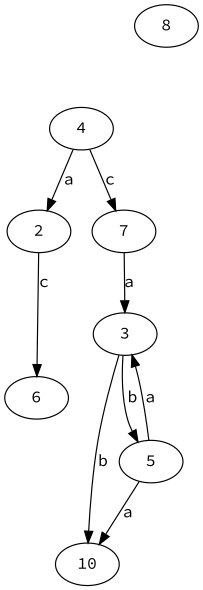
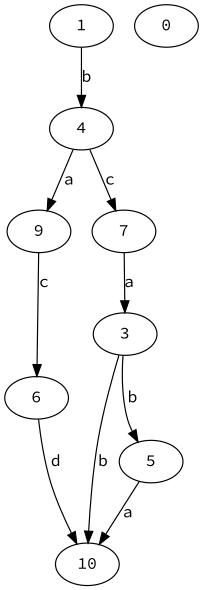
node "1": added
node "8": label "8" -> "0"
node "2": label "2" -> "9"
edge "5" -> "3": removed, label "a"
edge "6" -> "10": added, label "d"
